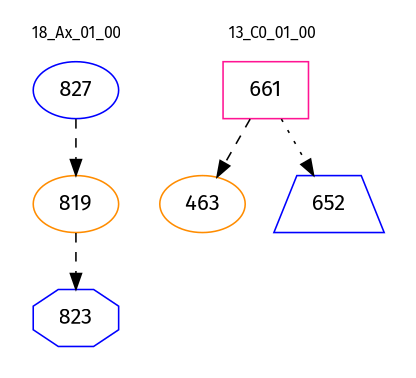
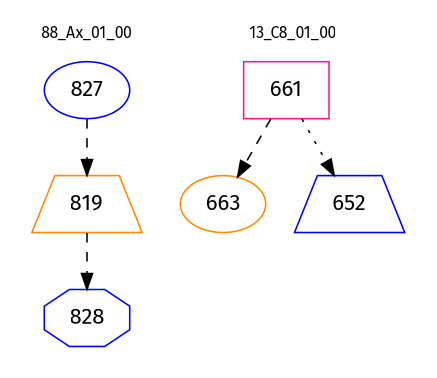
cluster "18_Ax_01_00": label "18_Ax_01_00" -> "88_Ax_01_00"
cluster "13_C0_01_00": label "13_C0_01_00" -> "13_C8_01_00"
node "819": shape ellipse -> trapezium
node "463": label "463" -> "663"
node "823": label "823" -> "828"
